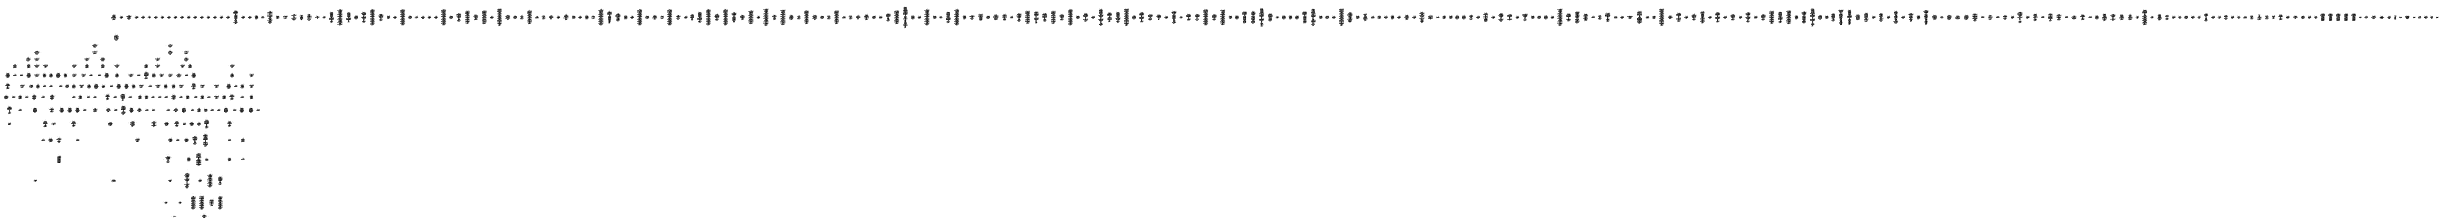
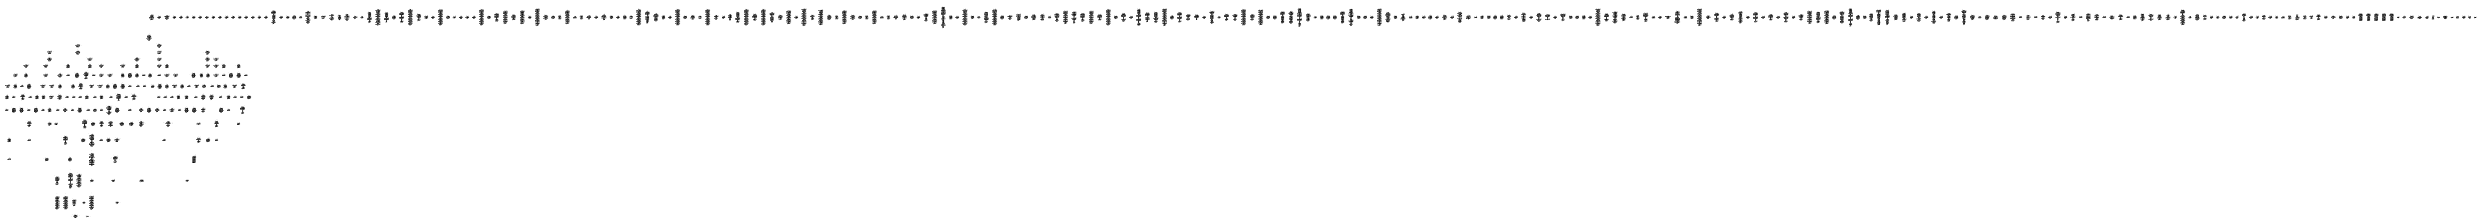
node "# 0xb7c JUMPDEST PUSHX Data": removed
